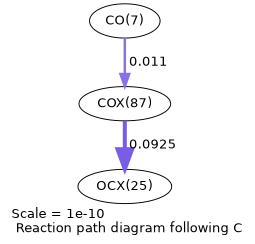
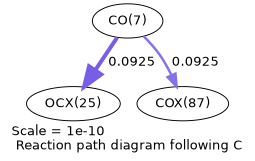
edge "CO(7)" -> "COX(87)": label " 0.011" -> " 0.0925"
edge "COX(87)" -> "OCX(25)": now "CO(7)" -> "OCX(25)"
